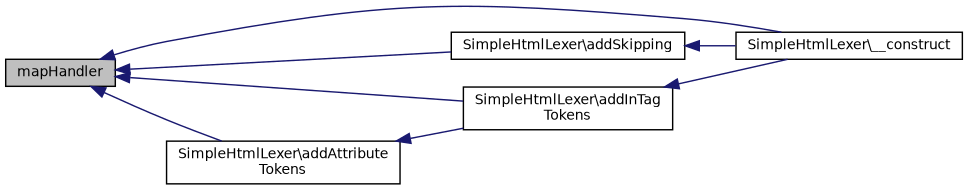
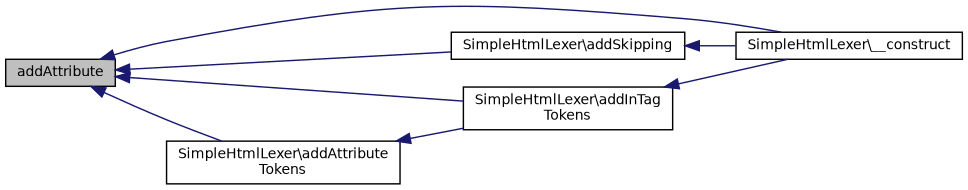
node "mapHandler": label "mapHandler" -> "addAttribute"
